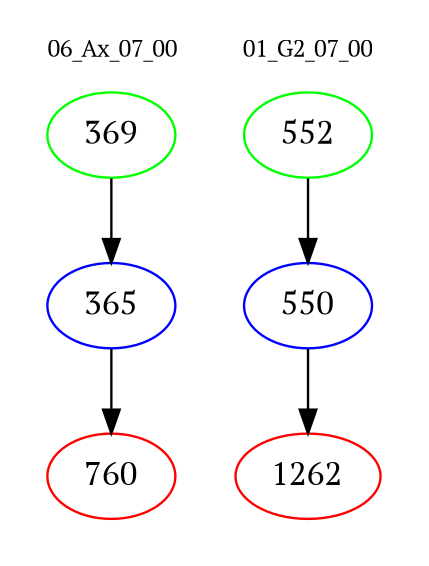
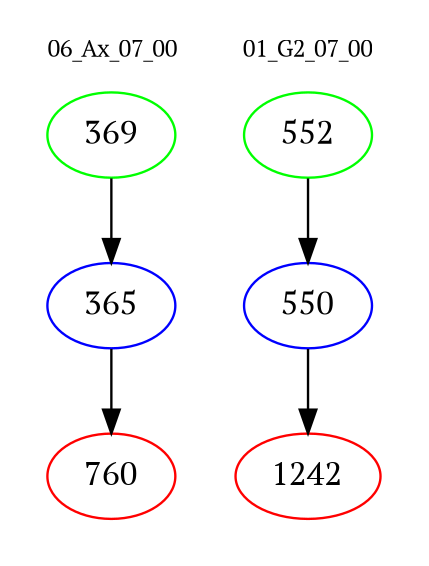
node "1262": label "1262" -> "1242"
